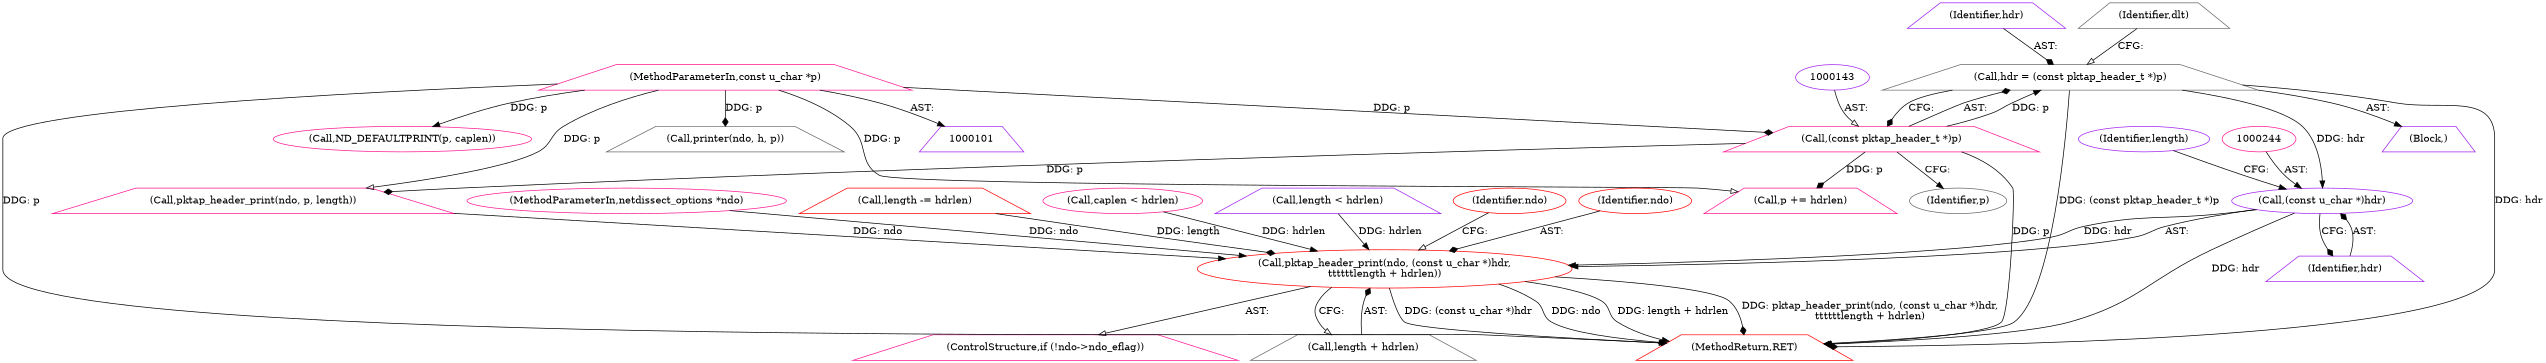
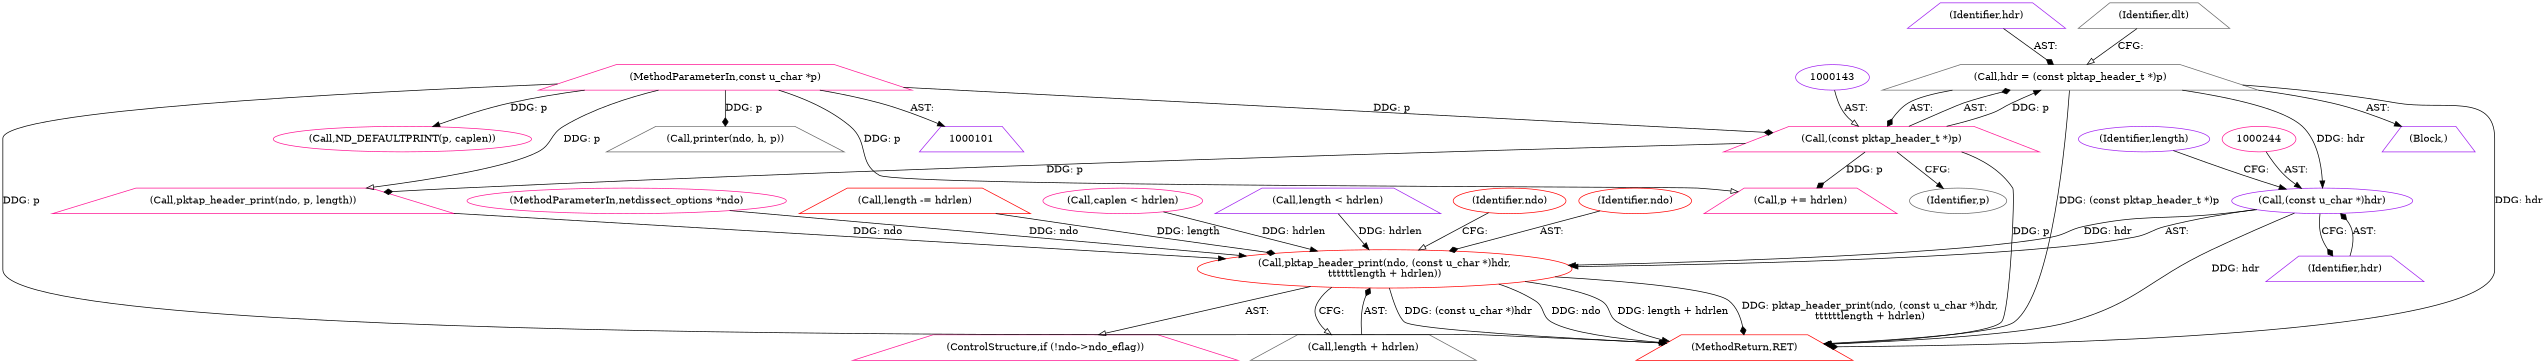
edge "(Call,hdr = (const pktap_header_t *)p)" -> "(Call,(const pktap_header_t *)p)": label "CFG: " -> "AST: "
